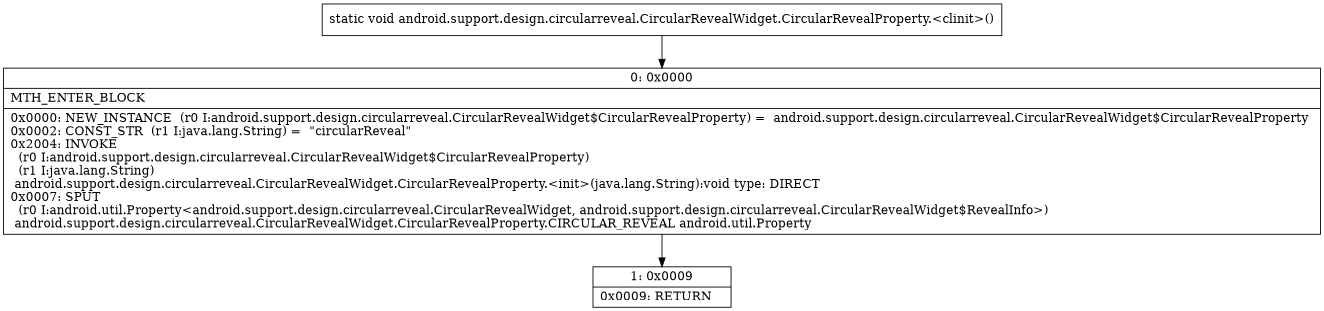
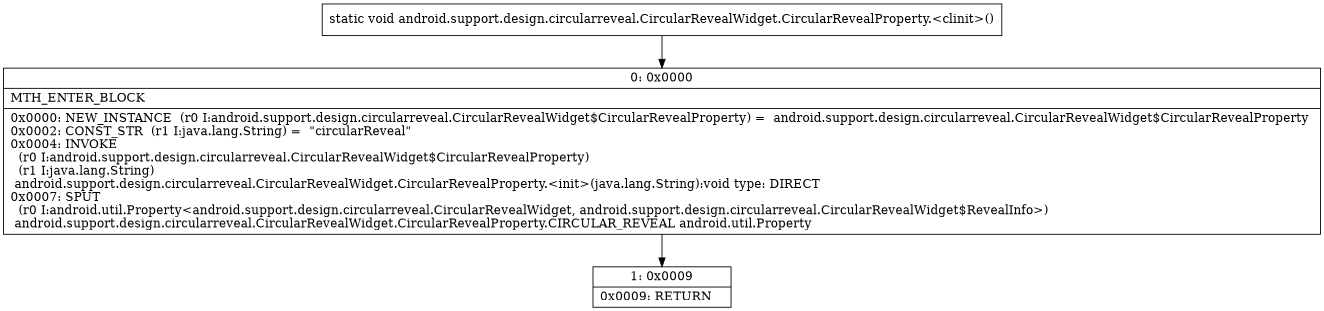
node "0: 0x0000": text "0x2004: INVOKE" -> "0x0004: INVOKE"
